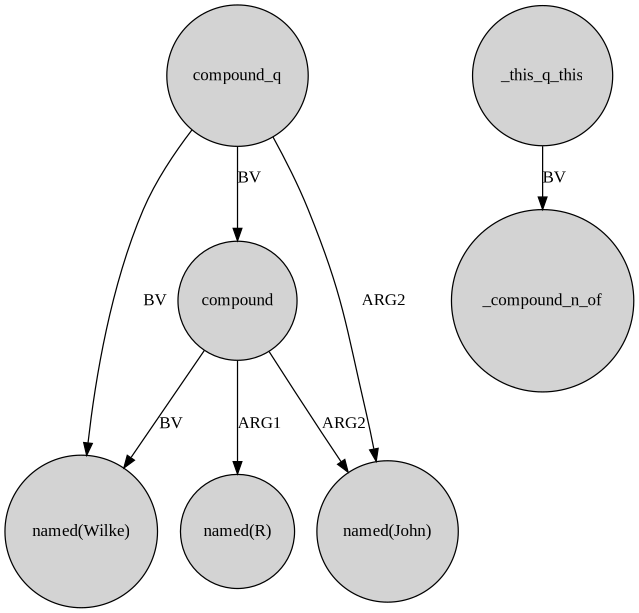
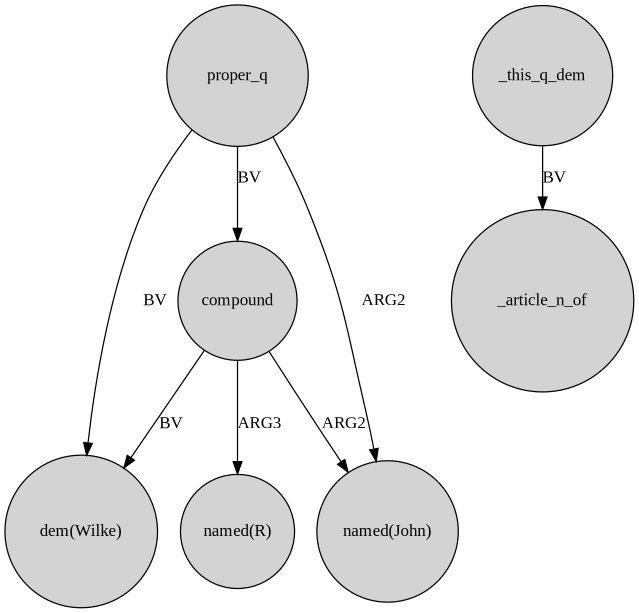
node "compound_q": label "compound_q" -> "proper_q"
node "_this_q_this": label "_this_q_this" -> "_this_q_dem"
node "_compound_n_of": label "_compound_n_of" -> "_article_n_of"
edge "compound" -> "named(R)": label "ARG1" -> "ARG3"
node "named(Wilke)": label "named(Wilke)" -> "dem(Wilke)"
